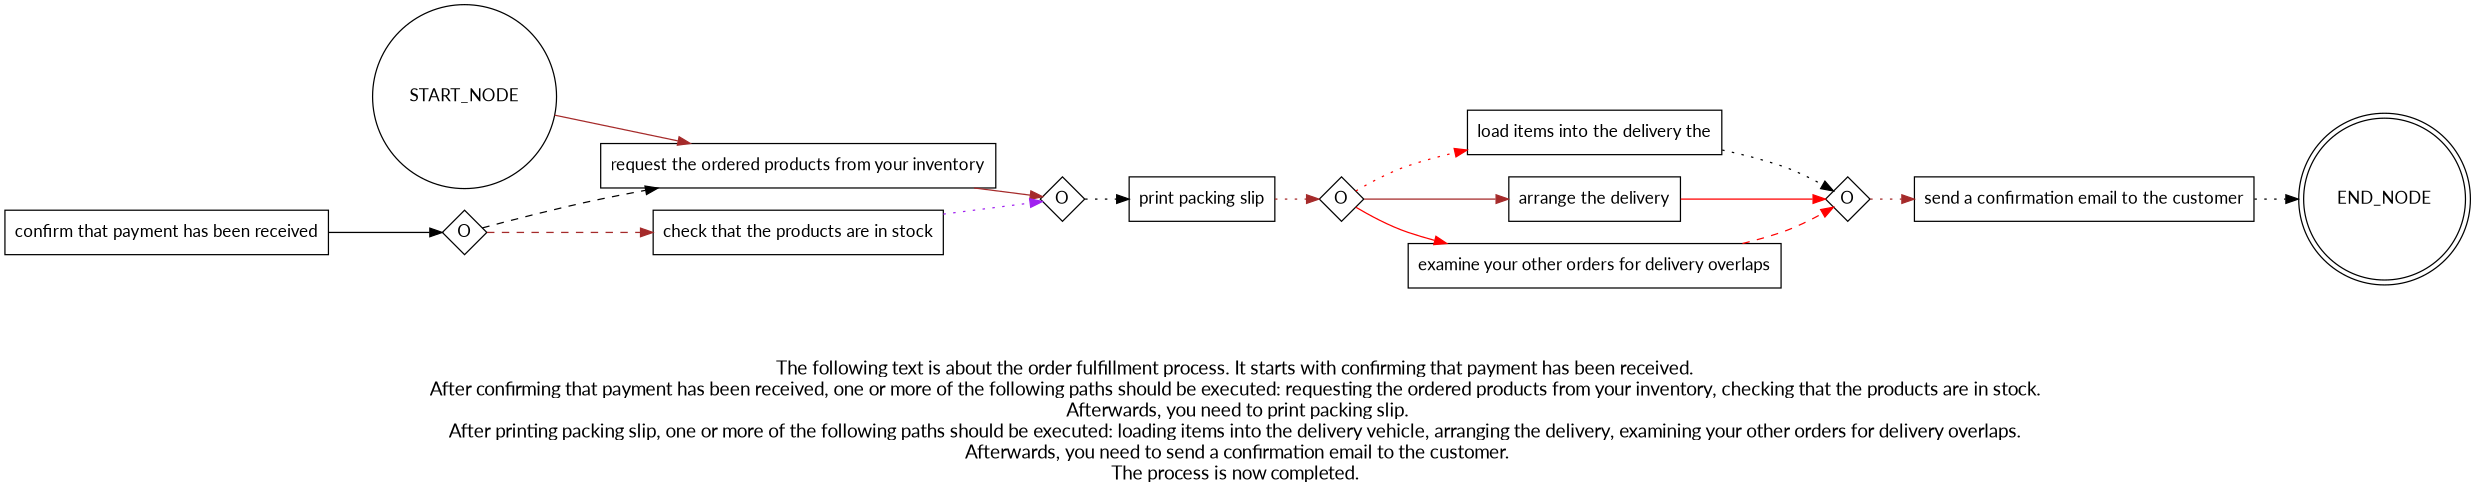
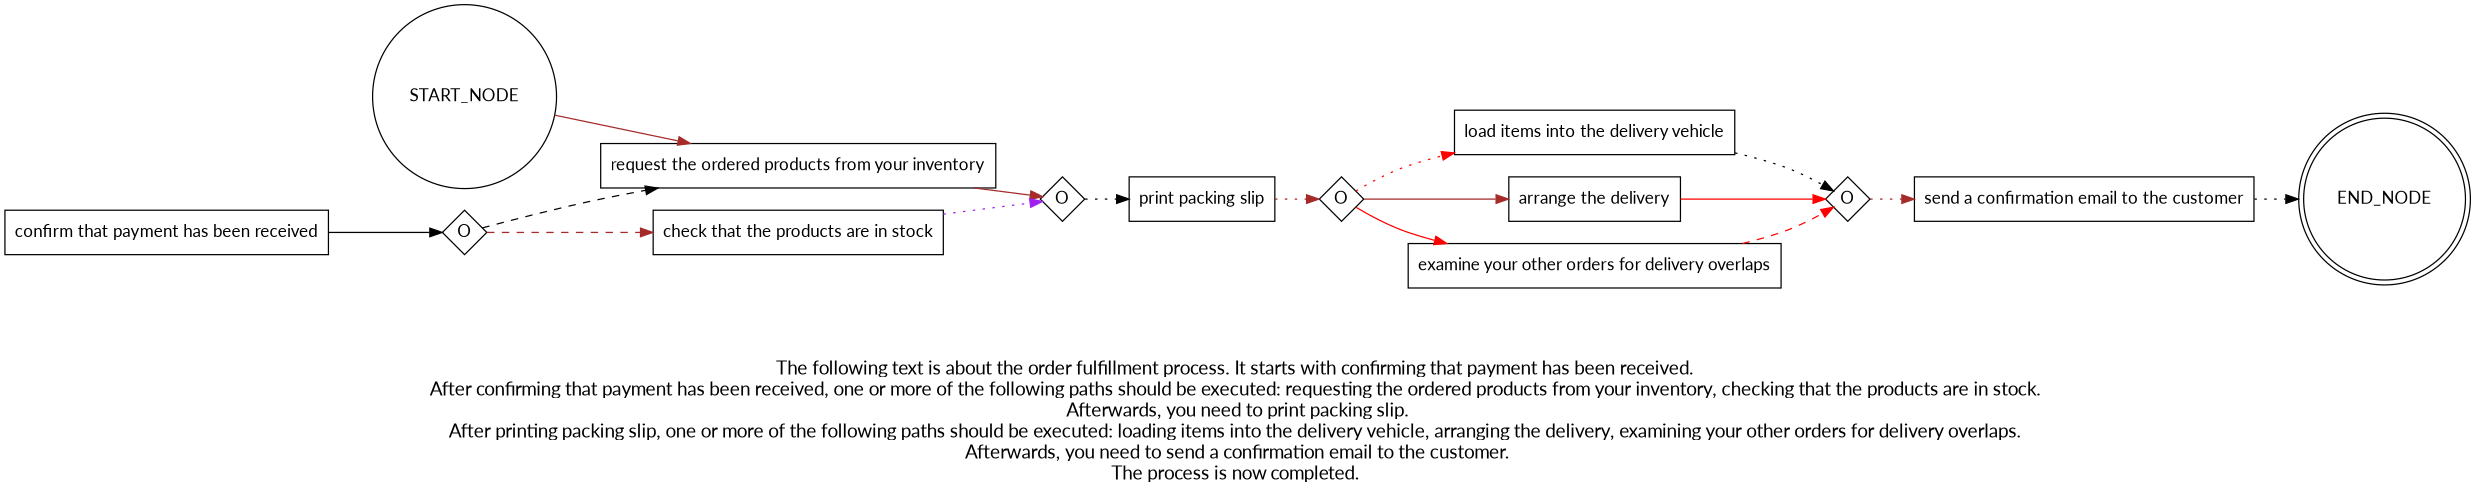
node "load items into the delivery the": label "load items into the delivery the" -> "load items into the delivery vehicle"
